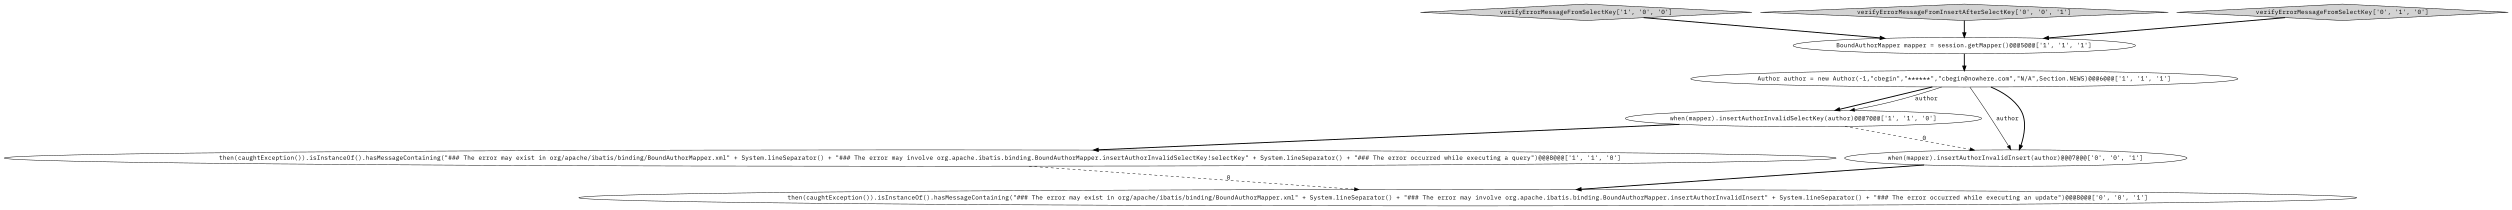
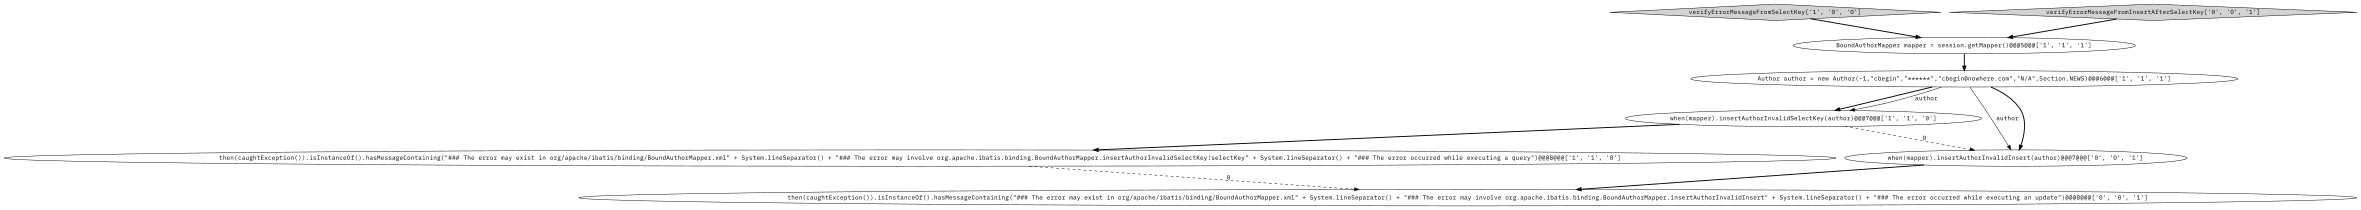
node "verifyErrorMessageFromSelectKey['0', '1', '0']": removed
